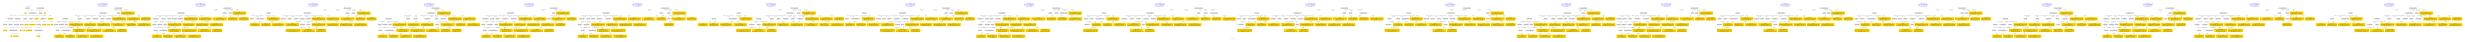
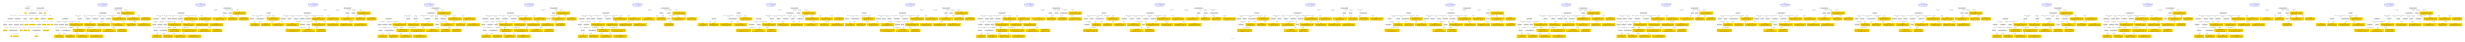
node "Medium URI": added
